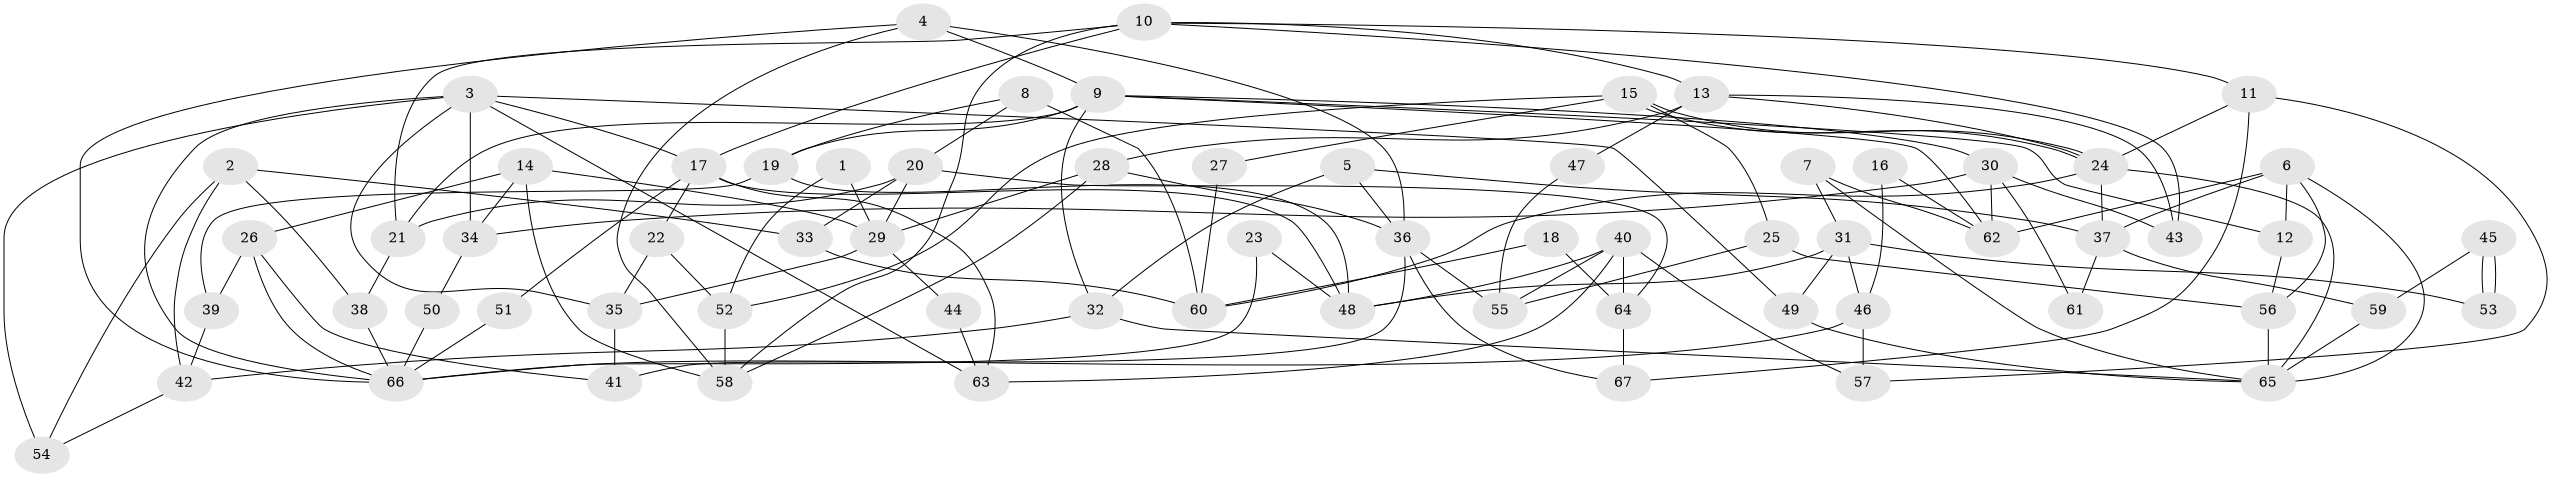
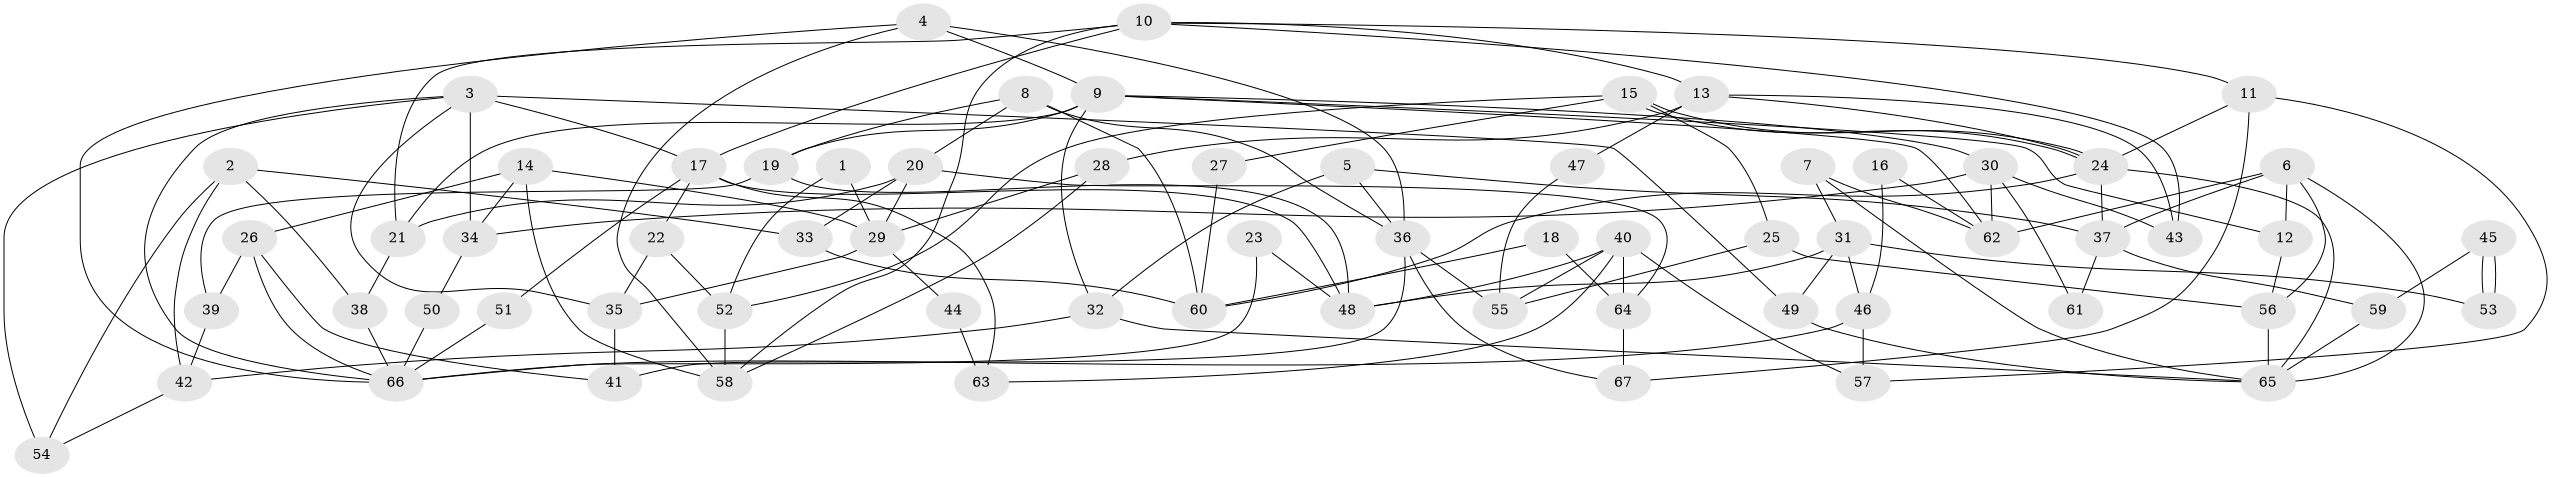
edge "28" -- "36": now "8" -- "36"
edge "3" -- "63": removed
